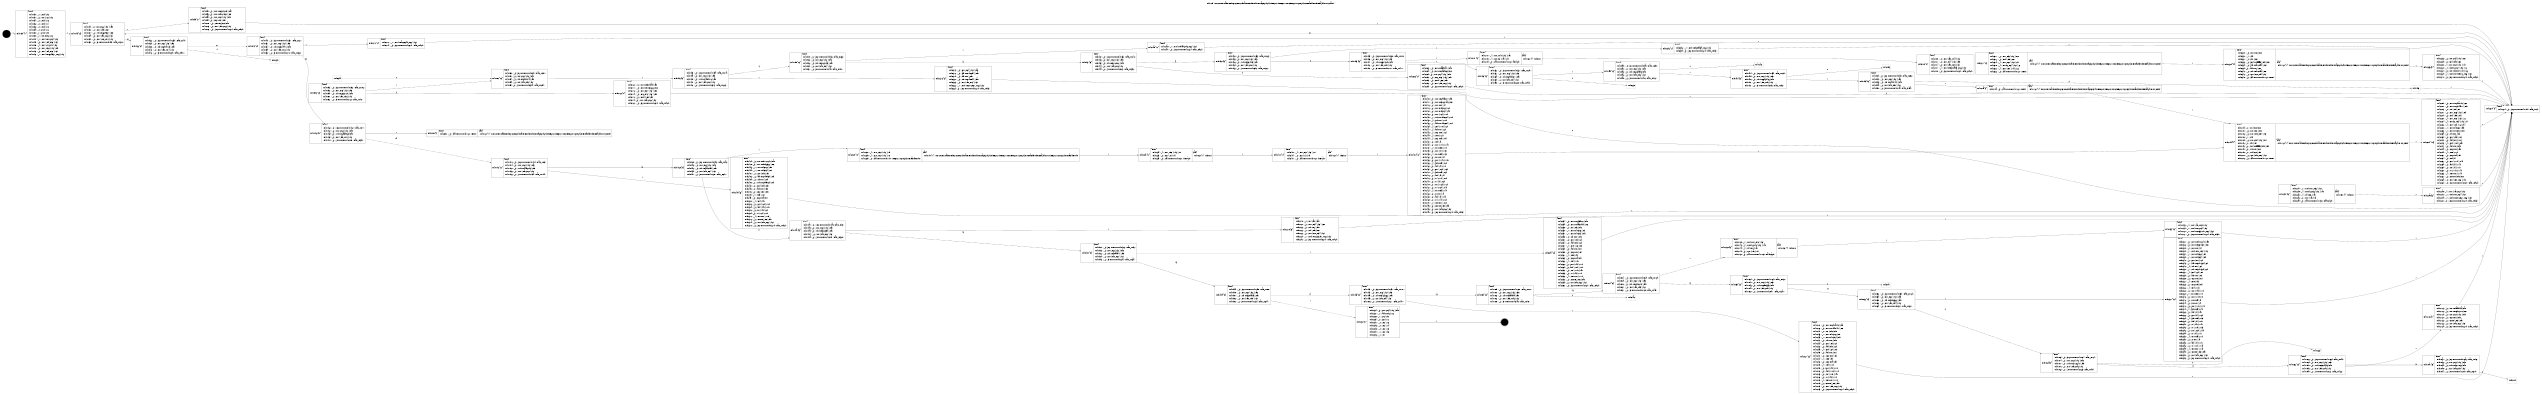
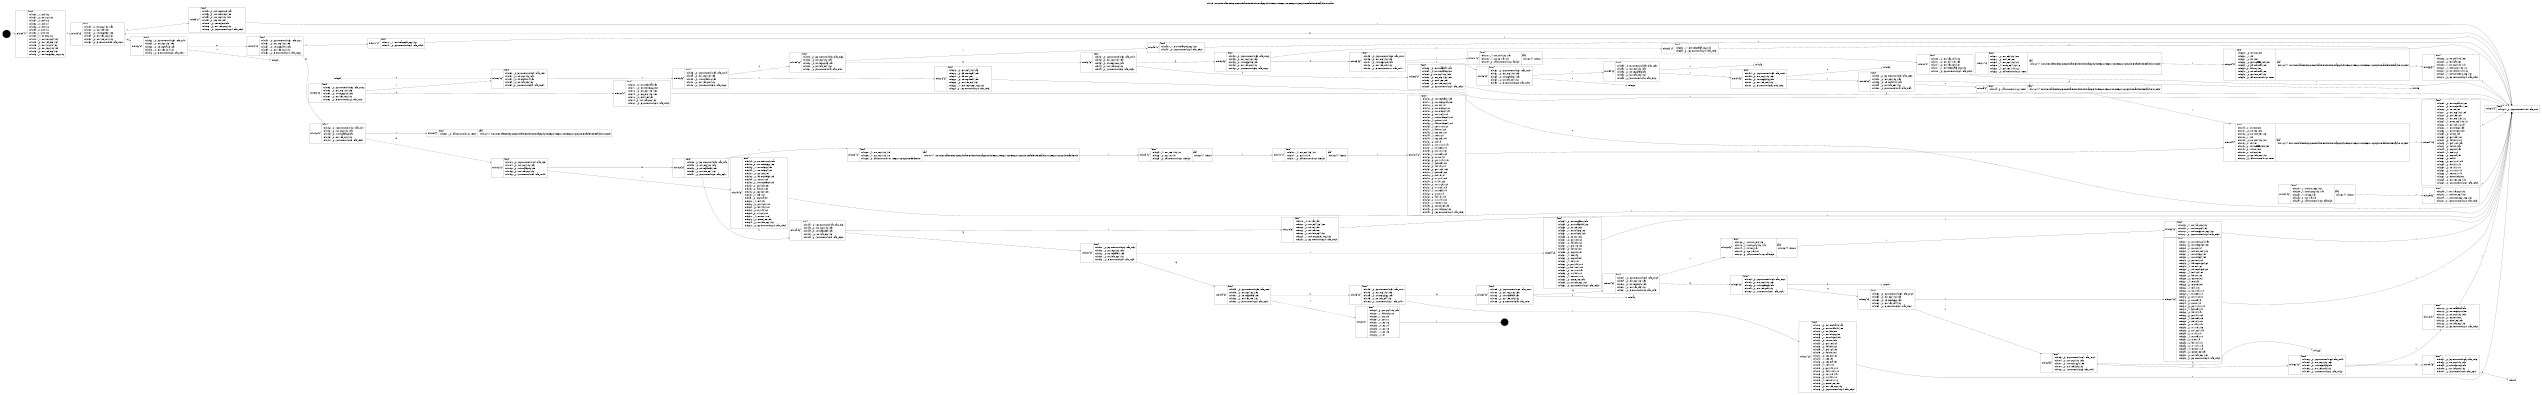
edge "0x401fe6" -> "0x40267d [5]": now "0x40210e [21]" -> "0x40267d [5]"
